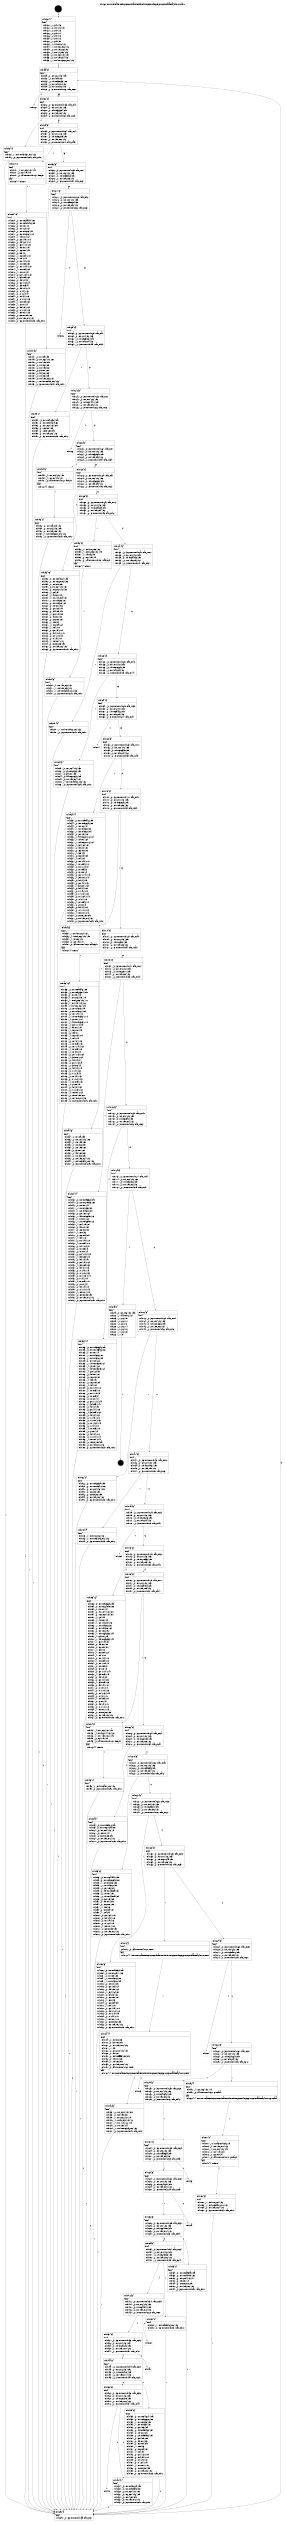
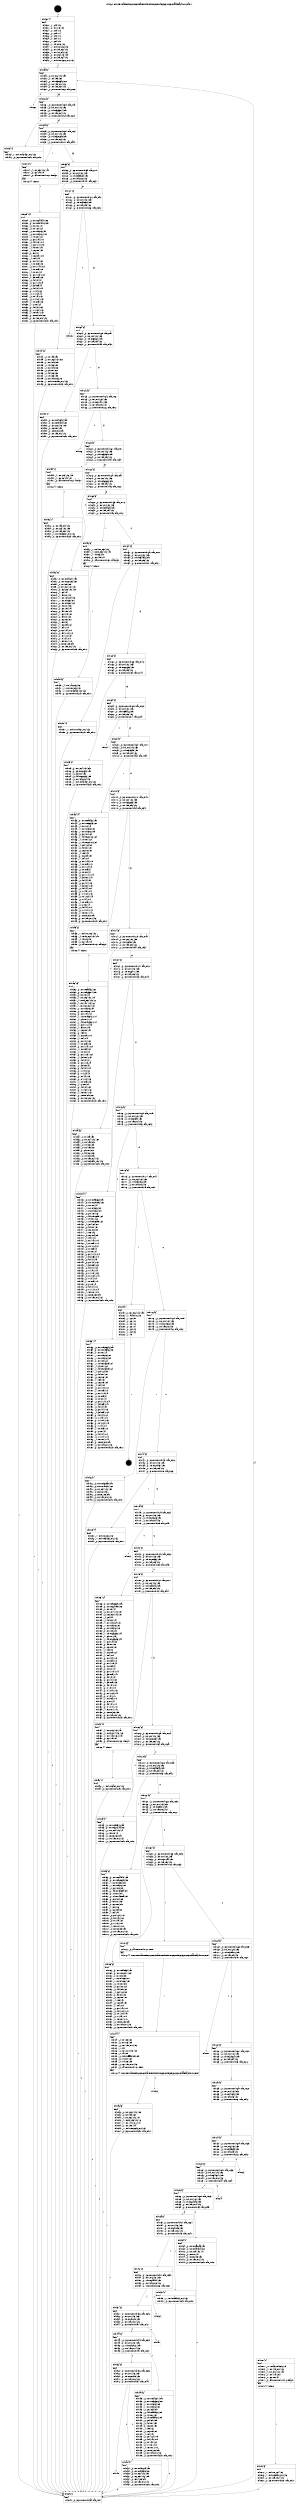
node "0x401df8 [9]": removed
